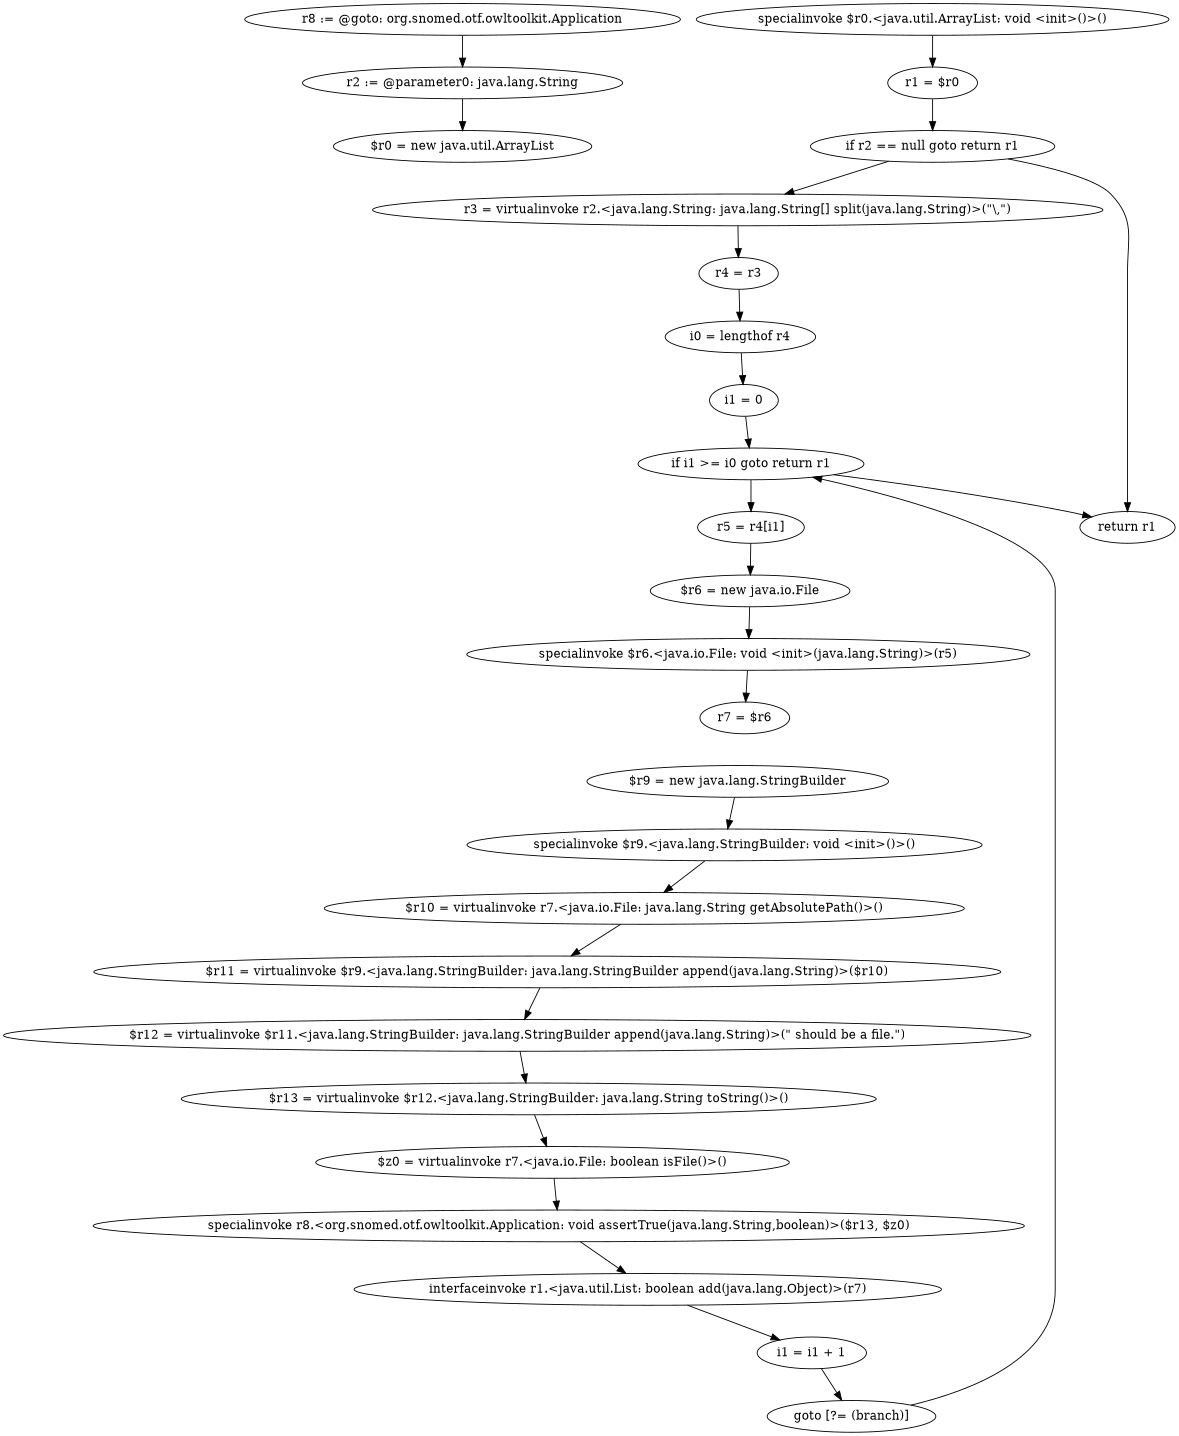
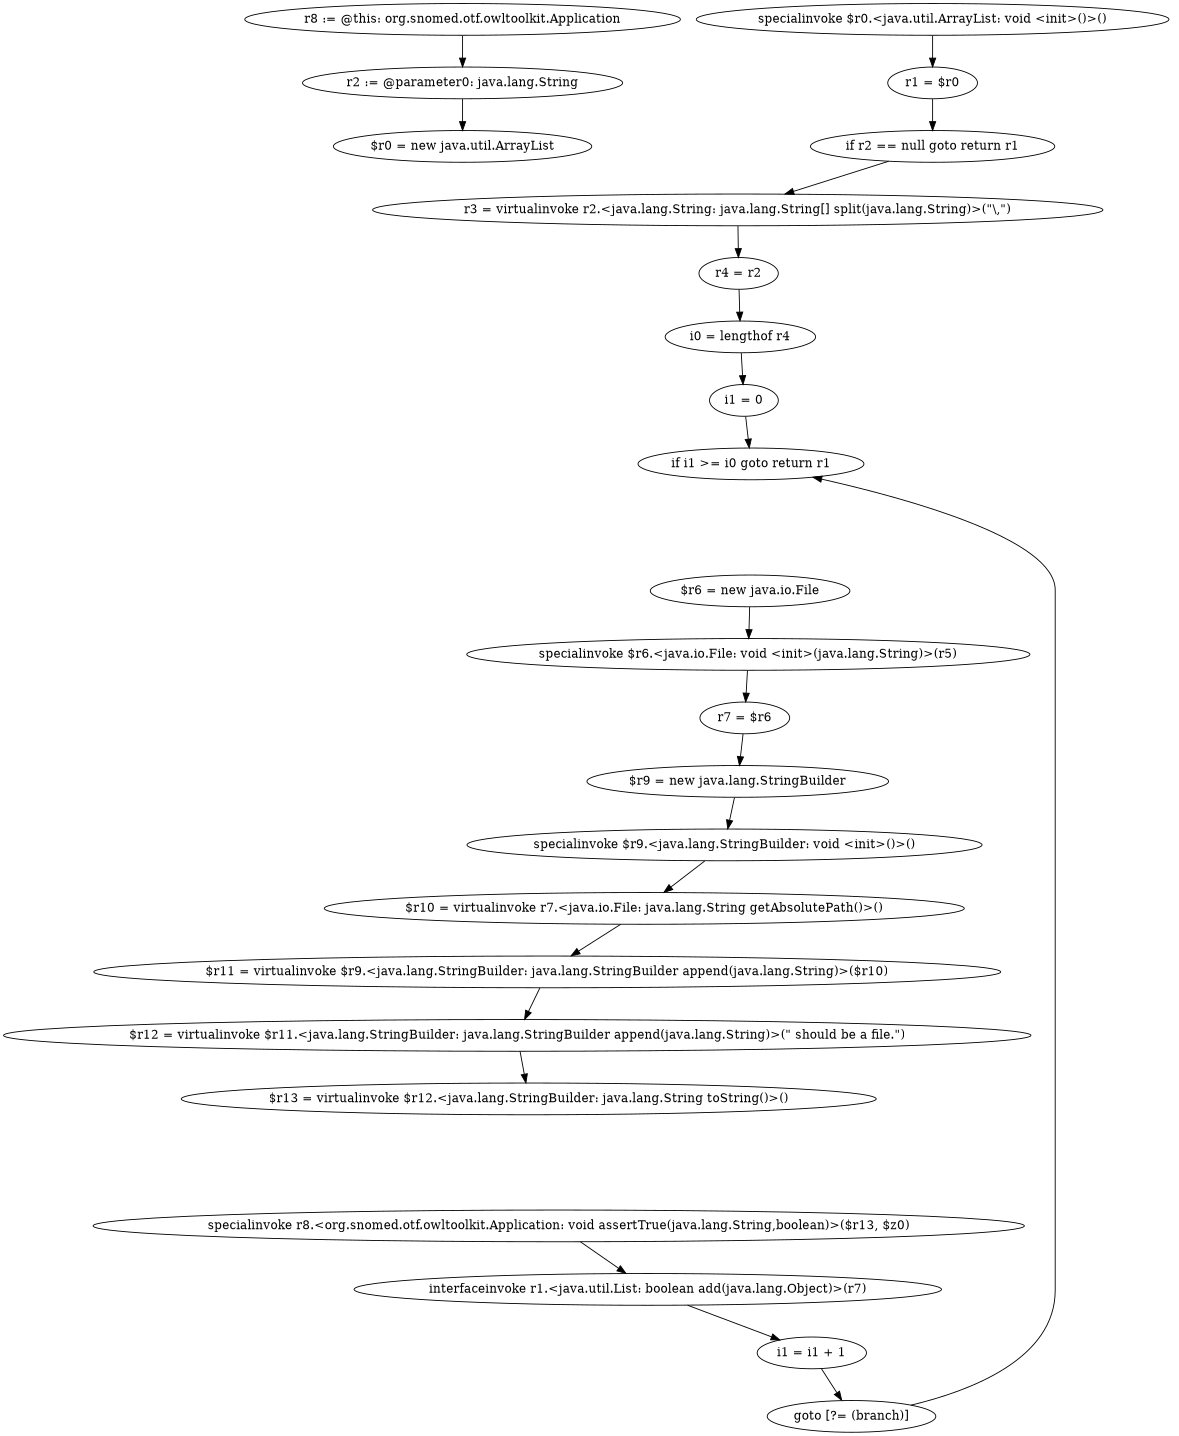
node "r8 := @goto: org.snomed.otf.owltoolkit.Application": label "r8 := @goto: org.snomed.otf.owltoolkit.Application" -> "r8 := @this: org.snomed.otf.owltoolkit.Application"
node "r4 = r3": label "r4 = r3" -> "r4 = r2"
node "r5 = r4[i1]": removed
node "return r1": removed
edge "r7 = $r6" -> "$r9 = new java.lang.StringBuilder": added
node "$z0 = virtualinvoke r7.<java.io.File: boolean isFile()>()": removed
